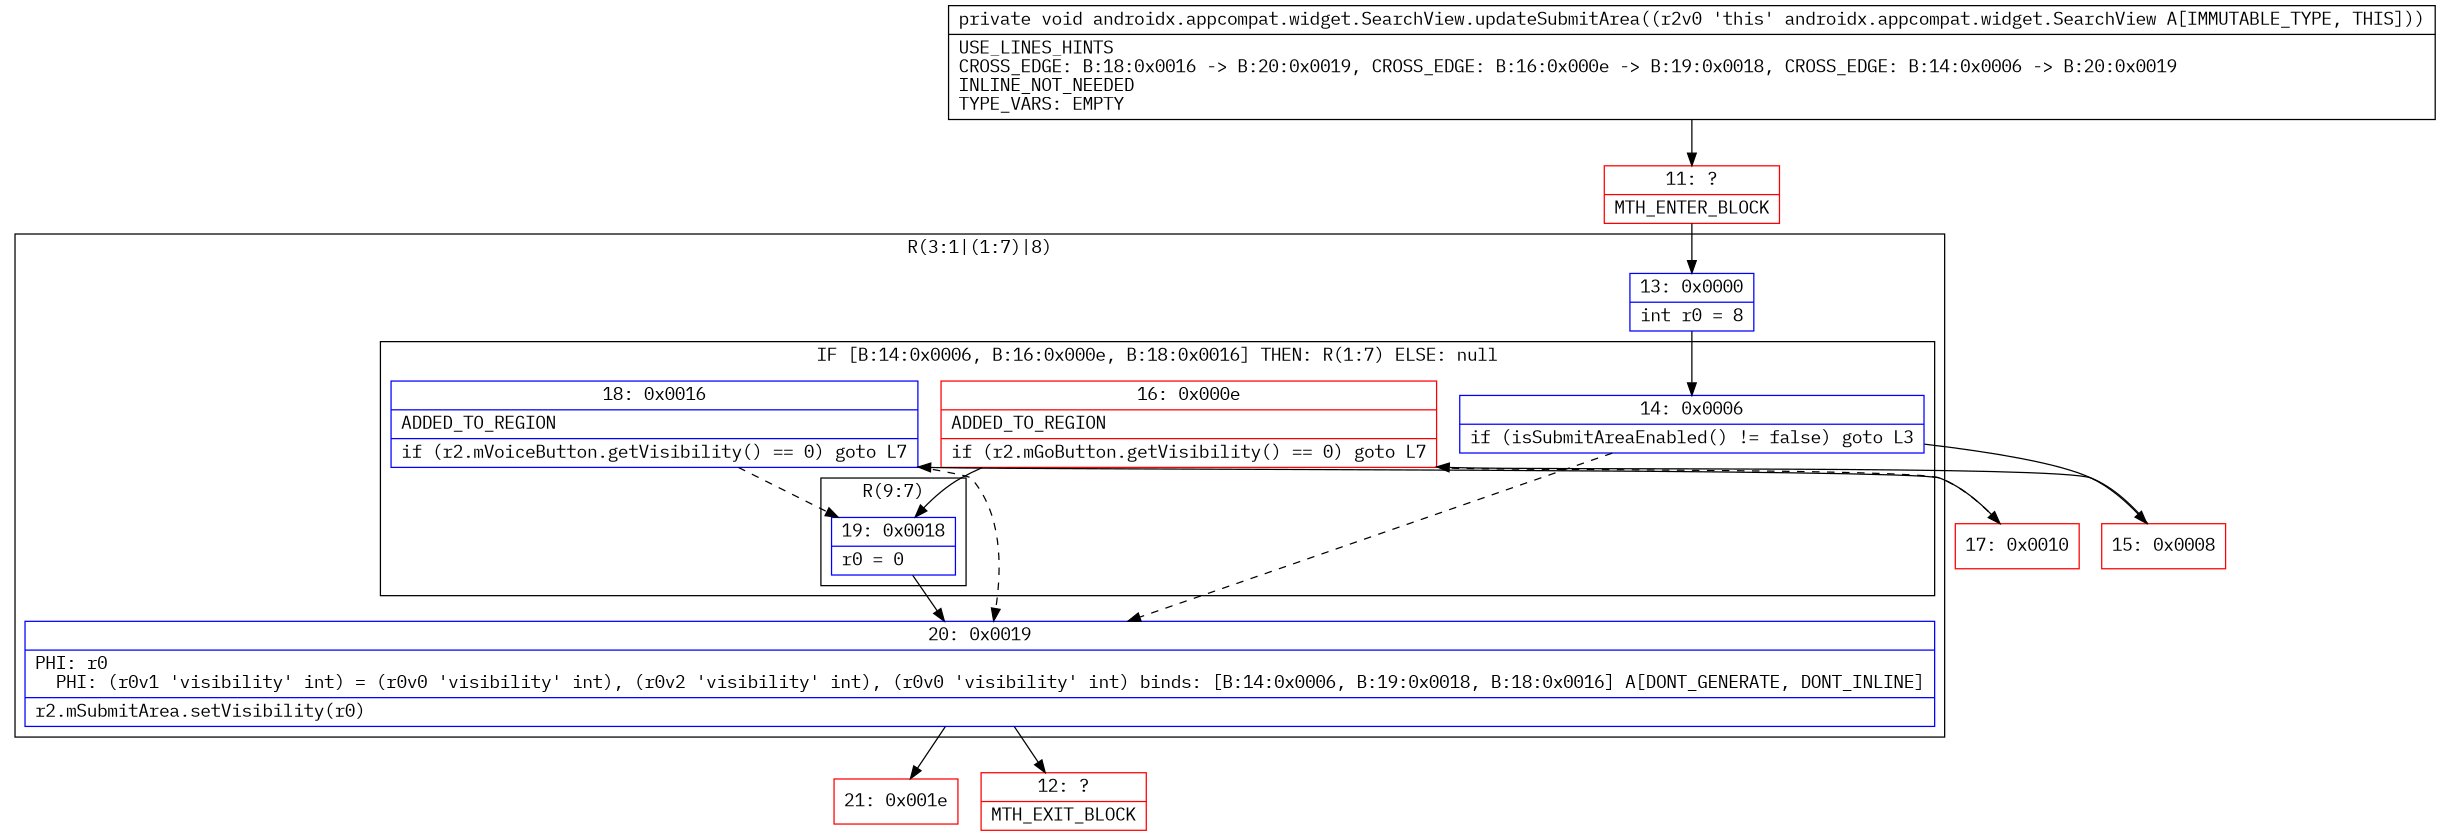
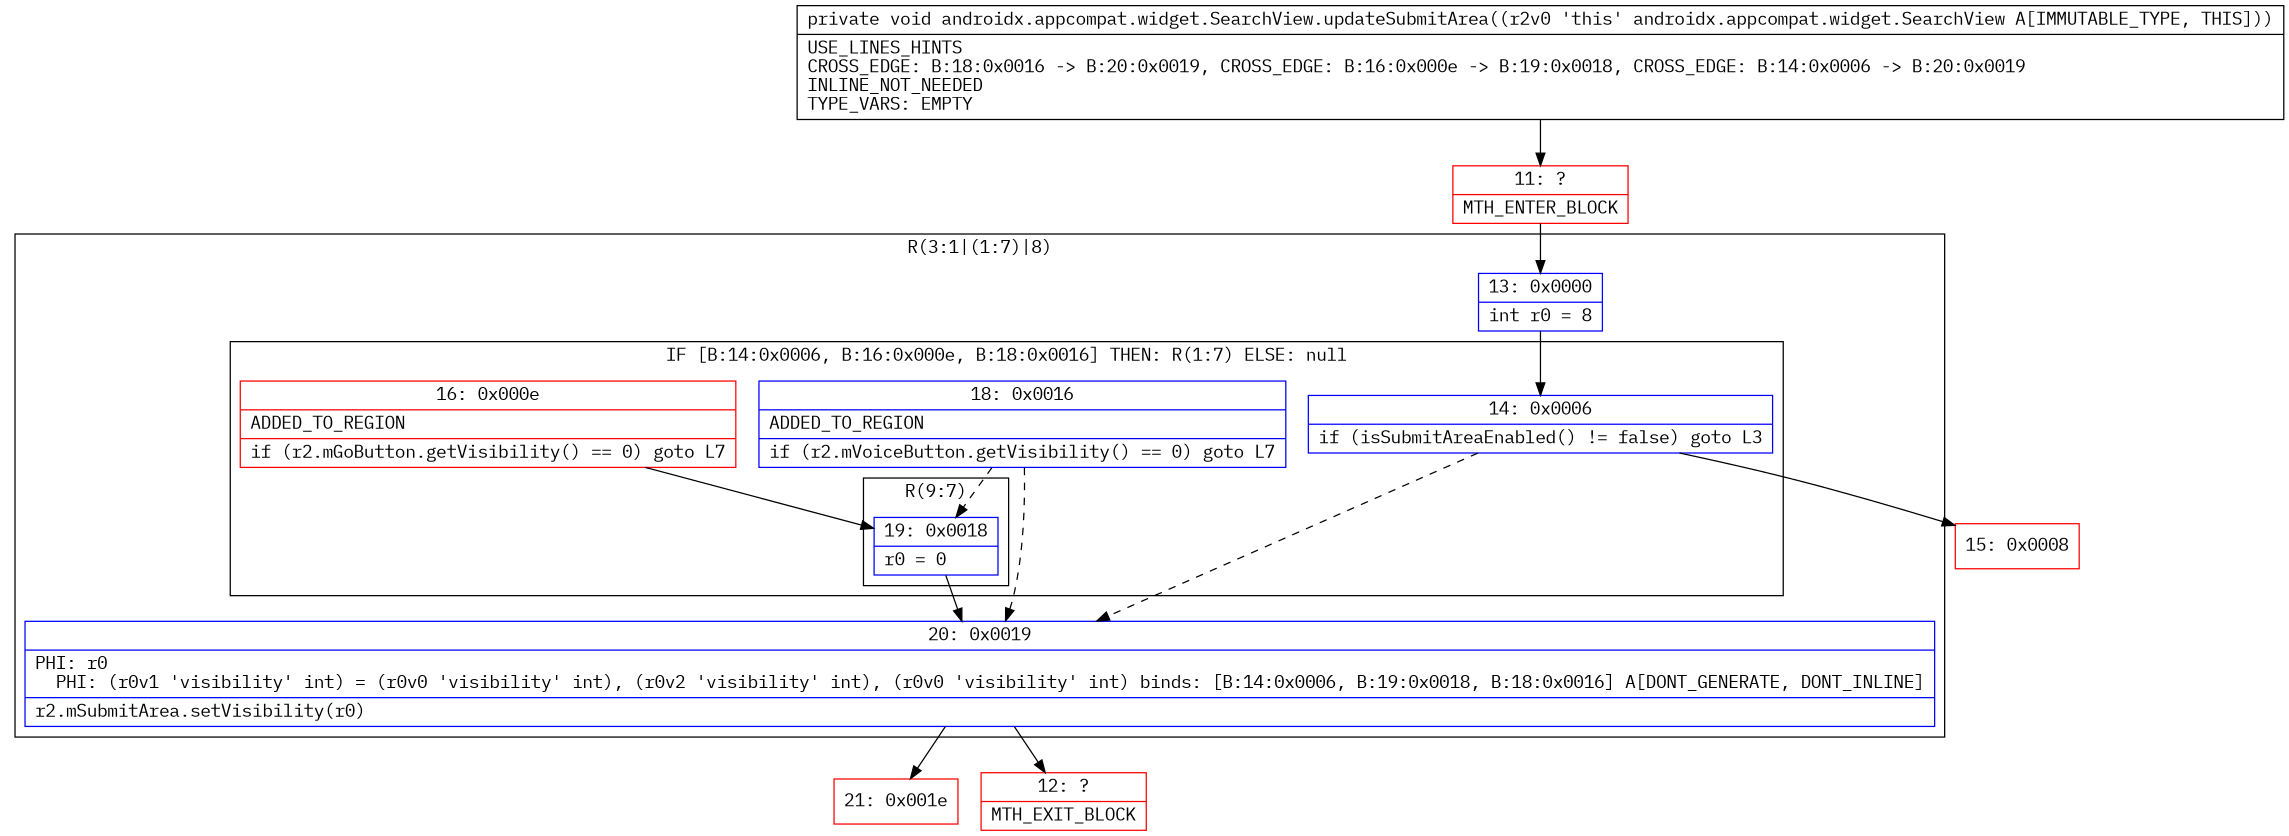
edge "15: 0x0008" -> "16: 0x000e": removed
node "17: 0x0010": removed
